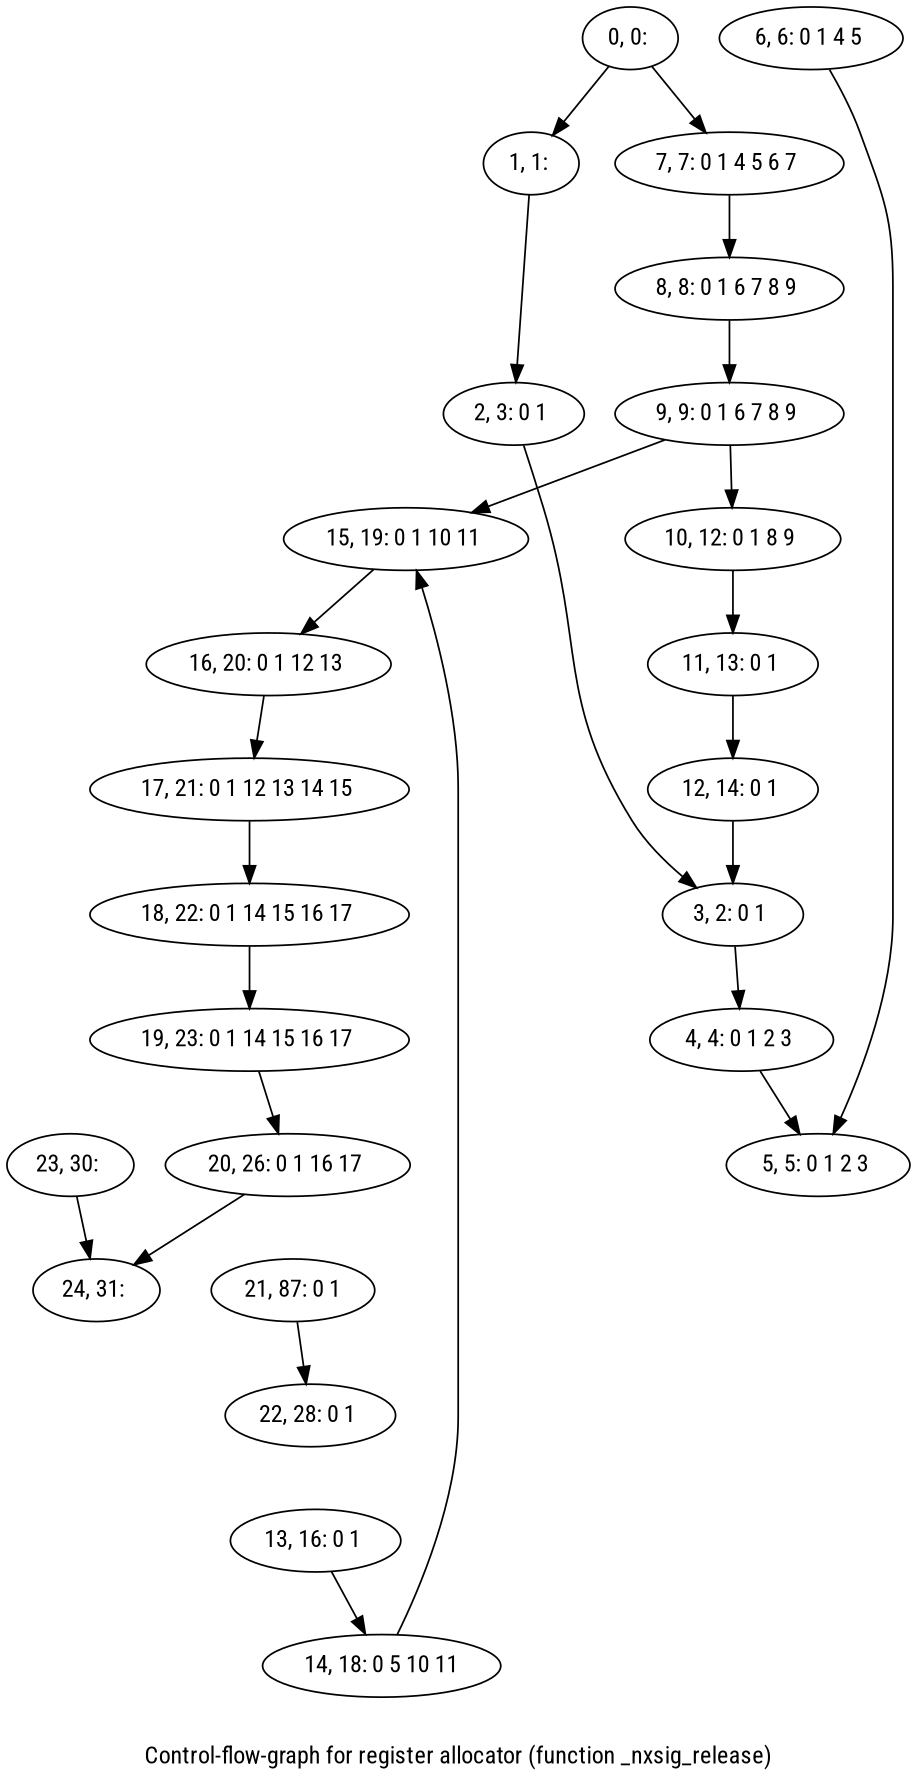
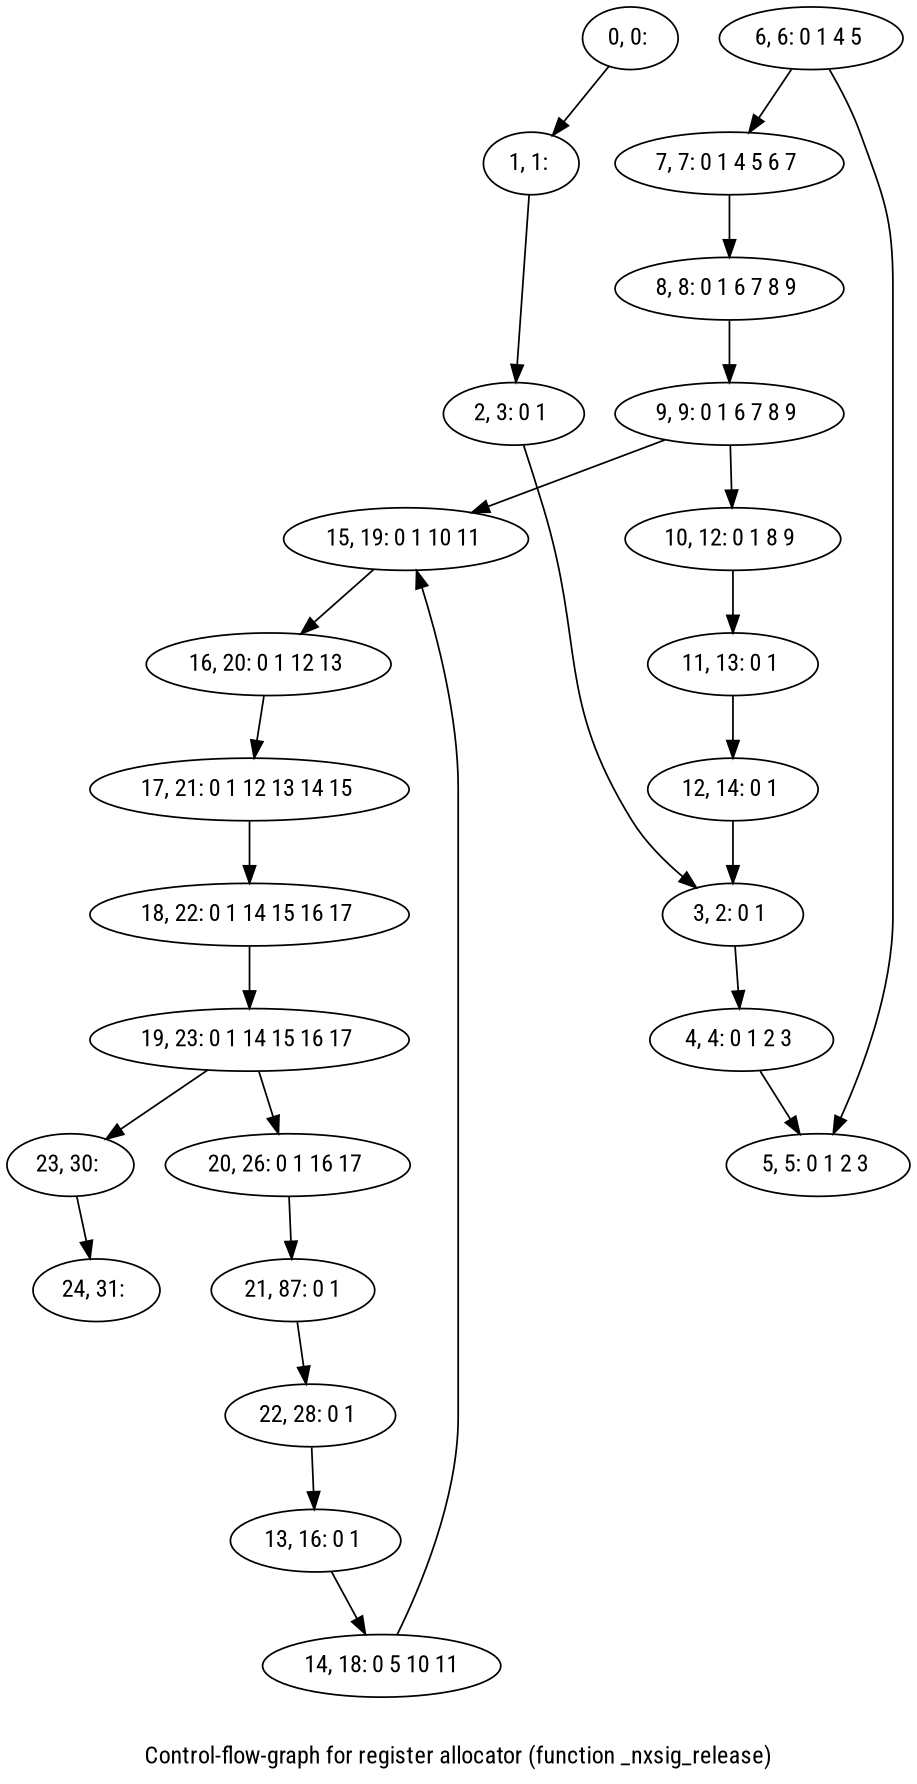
edge "0, 0:" -> "7, 7: 0 1 4 5 6 7": now "6, 6: 0 1 4 5" -> "7, 7: 0 1 4 5 6 7"
edge "19, 23: 0 1 14 15 16 17" -> "23, 30:": added
edge "20, 26: 0 1 16 17" -> "24, 31:": now "20, 26: 0 1 16 17" -> "21, 87: 0 1"
edge "22, 28: 0 1" -> "13, 16: 0 1": added
